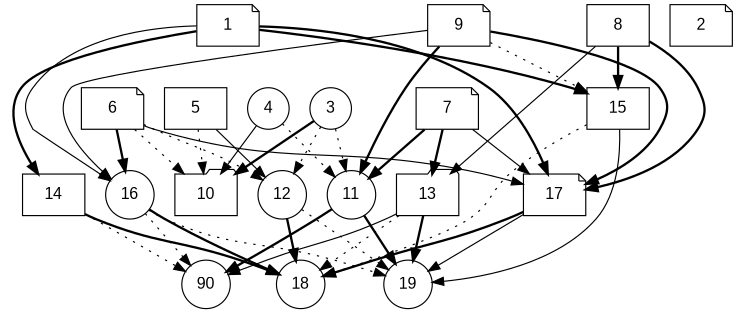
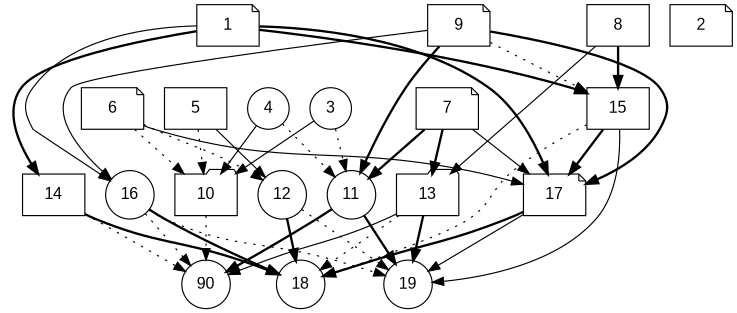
edge "8" -> "17": now "15" -> "17"
edge "3" -> "12": removed
edge "3" -> "10": style bold -> solid
edge "6" -> "16": removed
edge "10" -> "90": added
